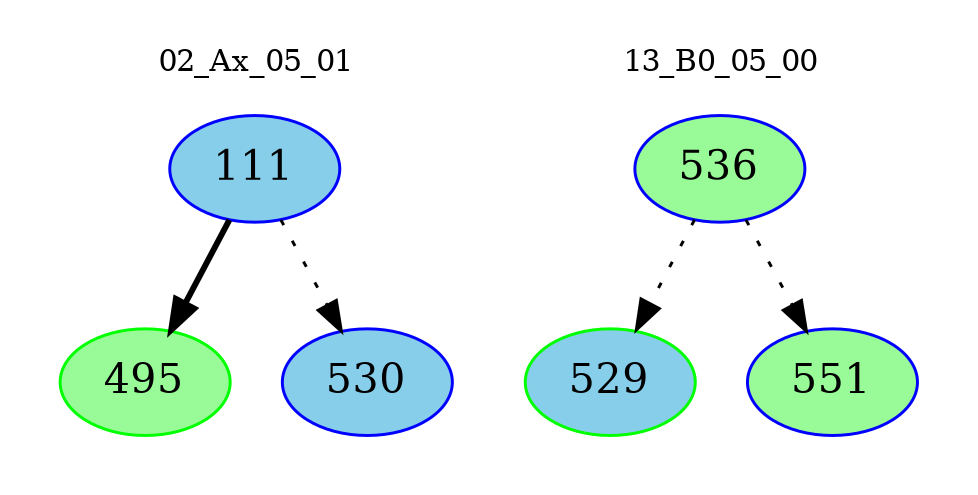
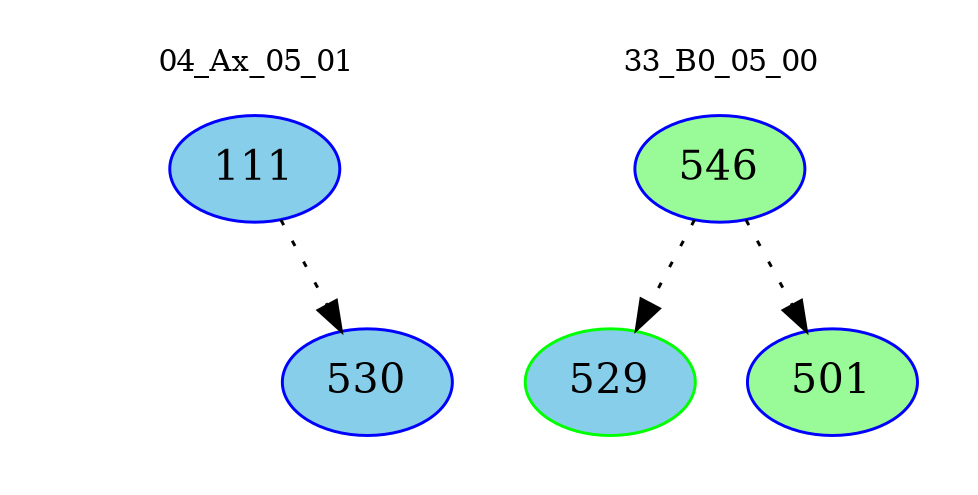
cluster "02_Ax_05_01": label "02_Ax_05_01" -> "04_Ax_05_01"
cluster "13_B0_05_00": label "13_B0_05_00" -> "33_B0_05_00"
node "536": label "536" -> "546"
node "495": removed
node "551": label "551" -> "501"
